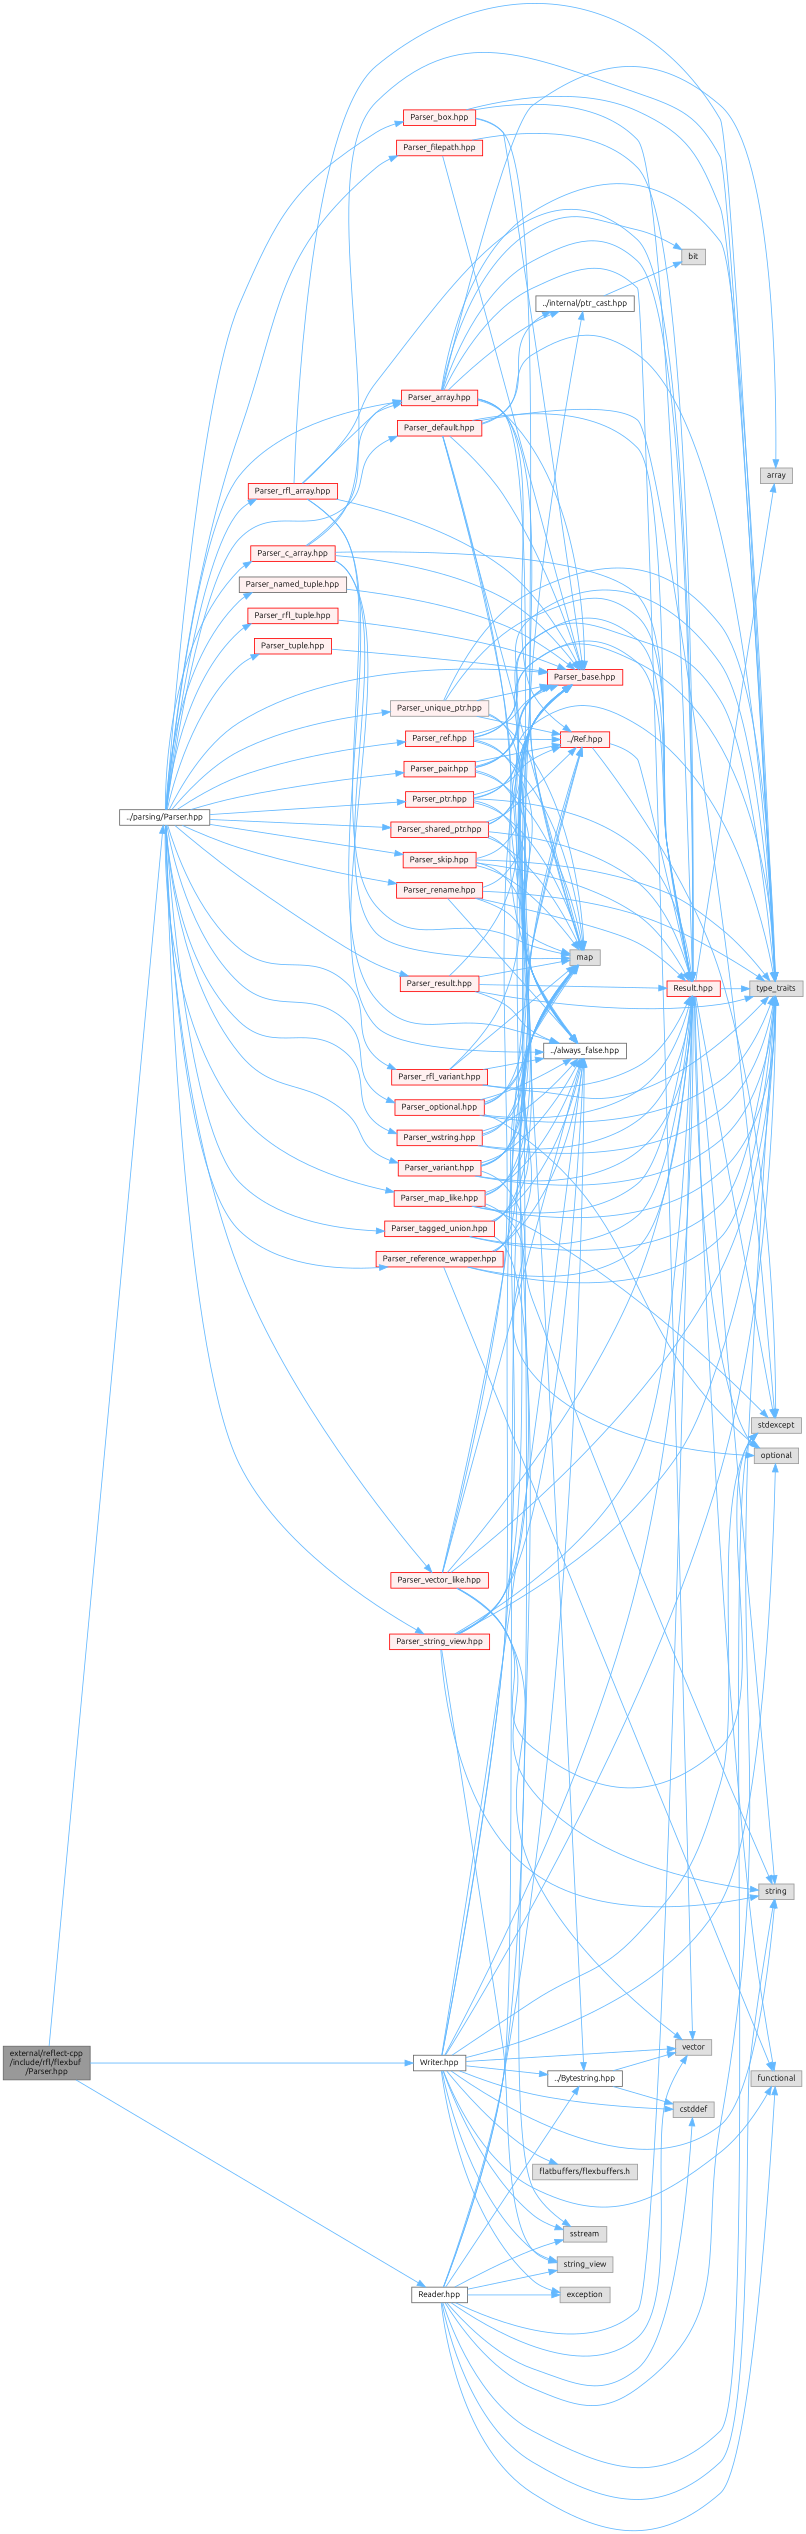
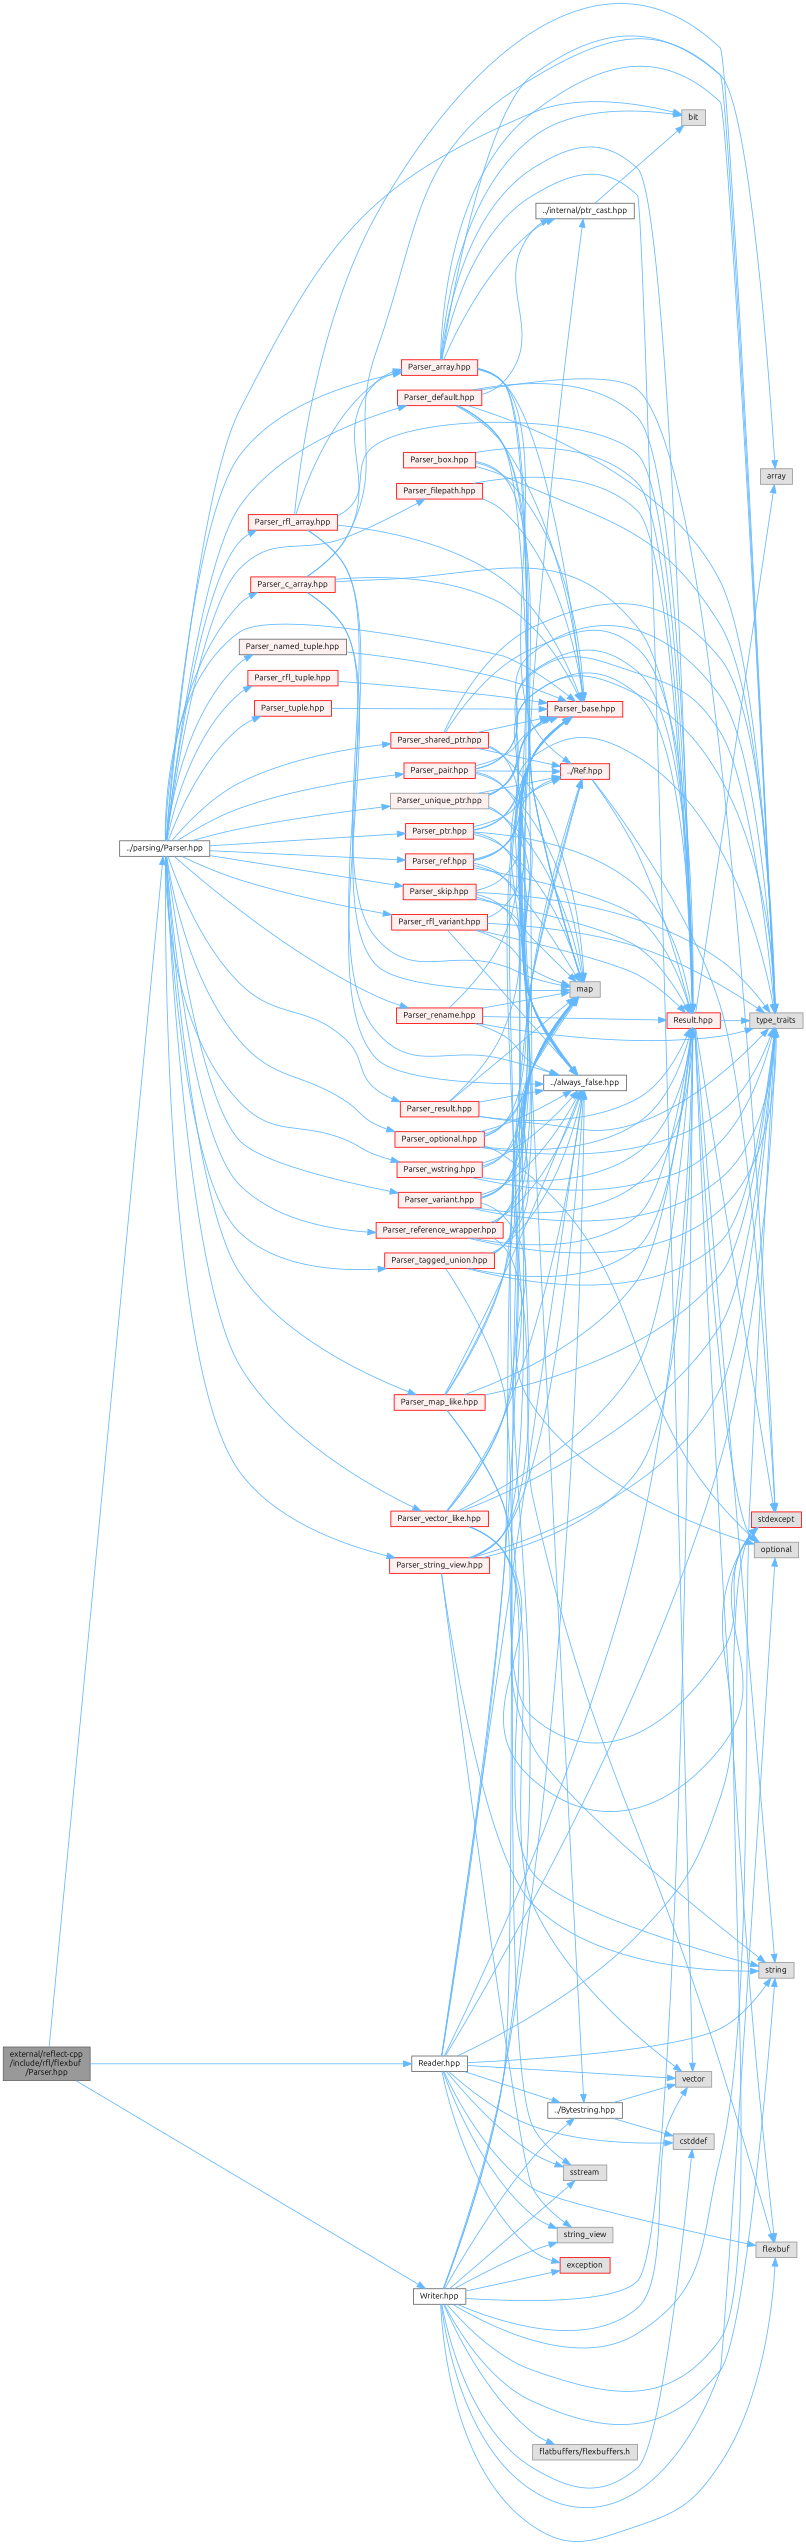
edge "../parsing/Parser.hpp" -> "Parser_box.hpp": now "../parsing/Parser.hpp" -> "bit"
node "stdexcept": color grey60 -> red
node "functional": label "functional" -> "flexbuf"
node "exception": color grey60 -> red
